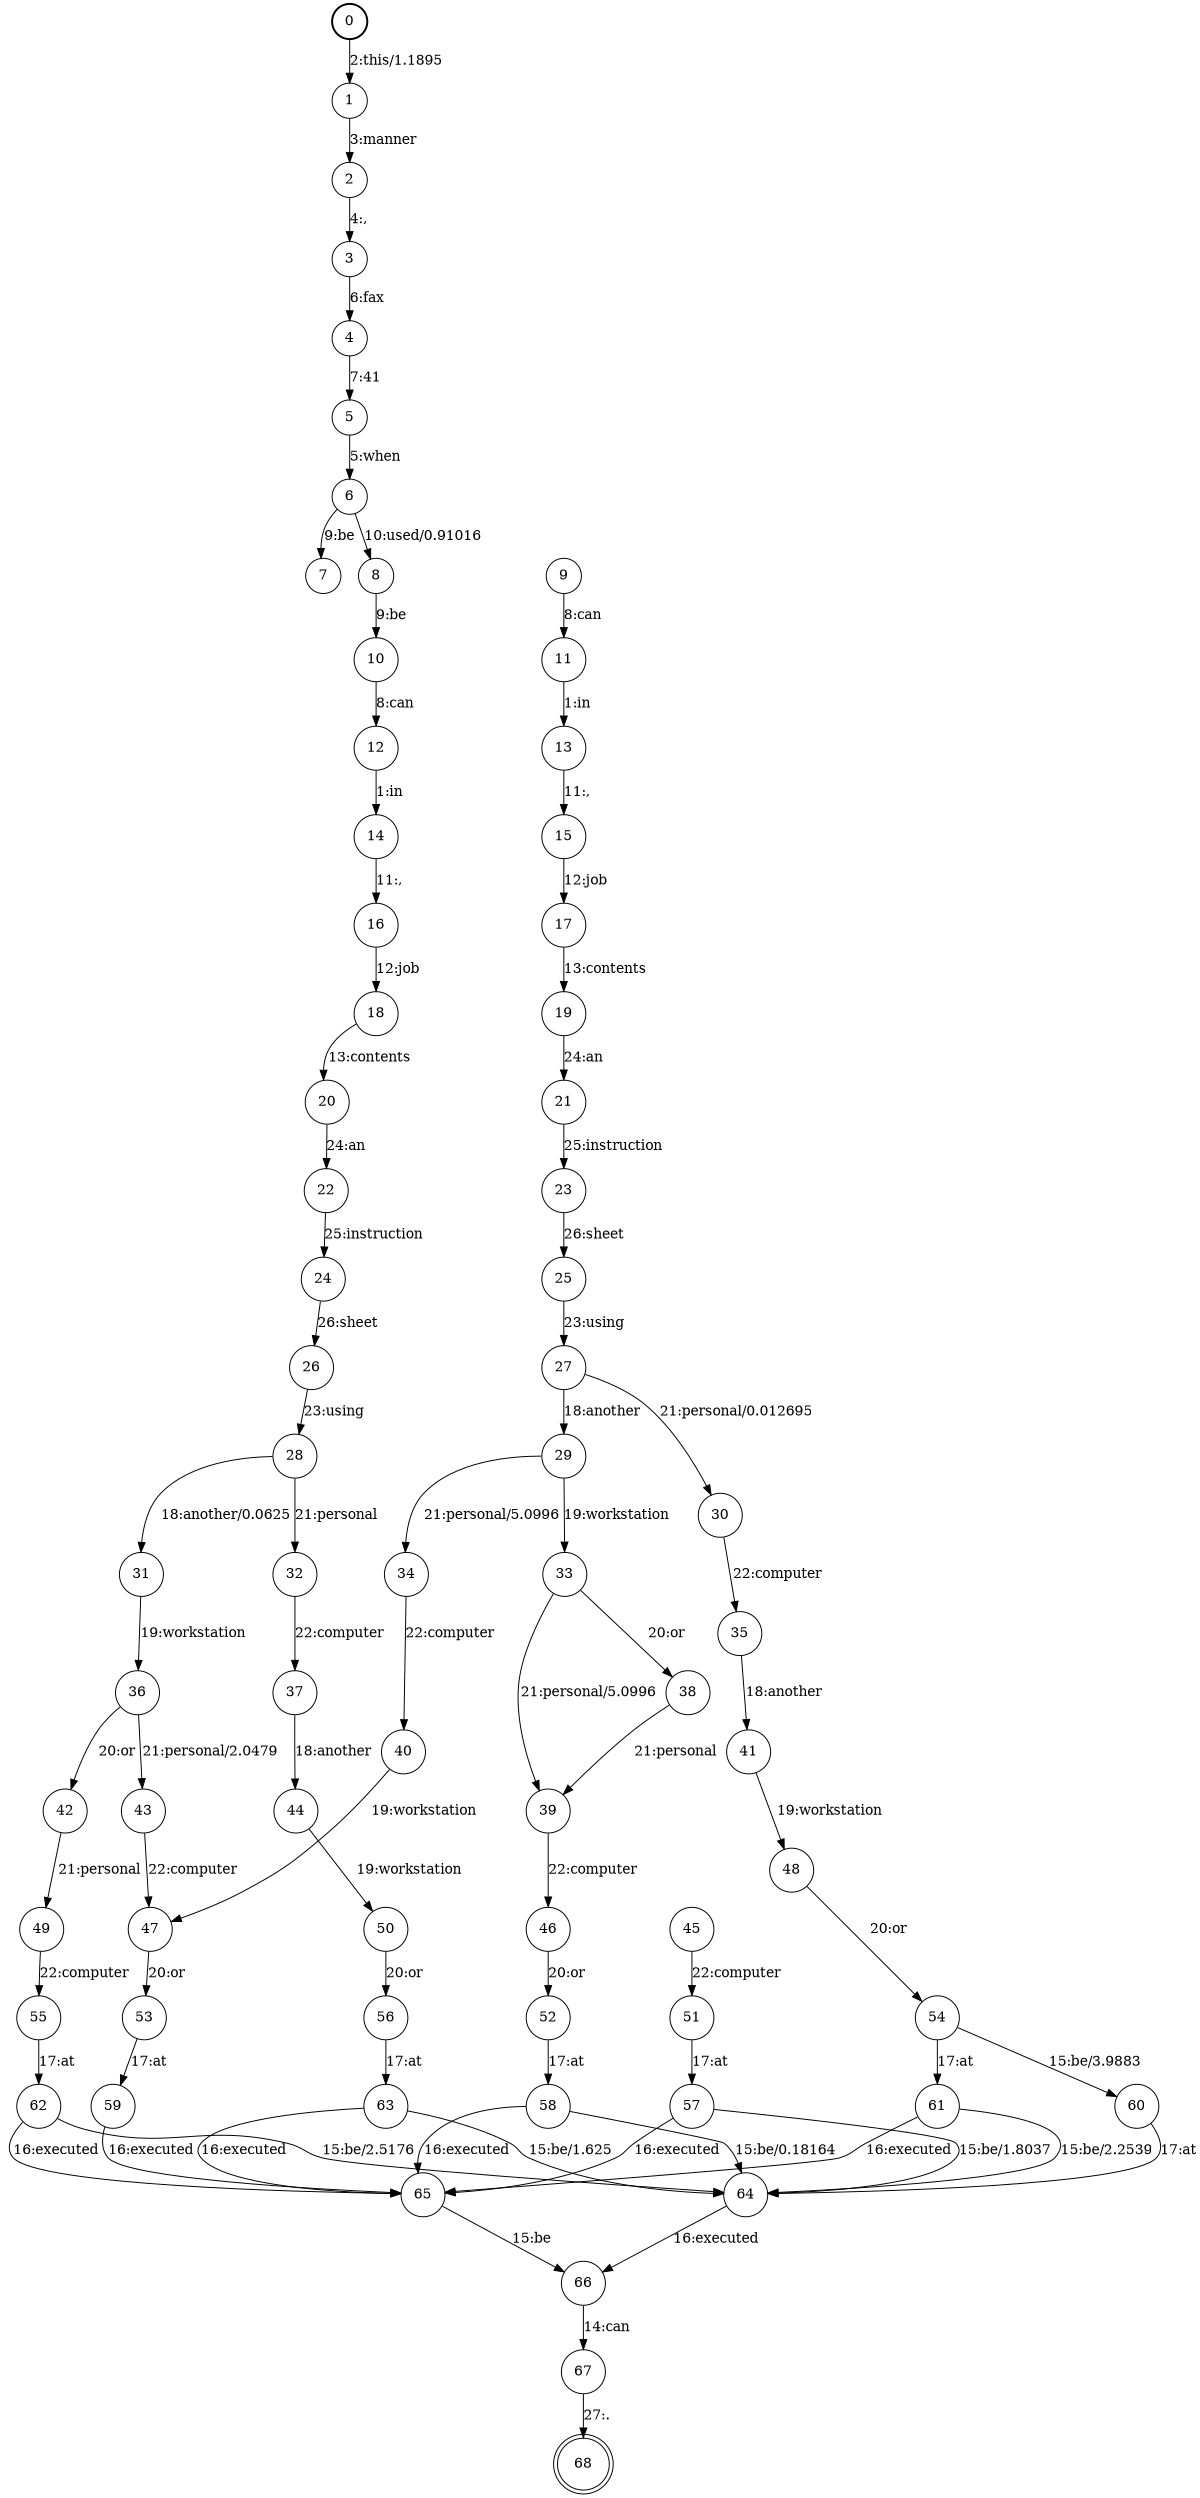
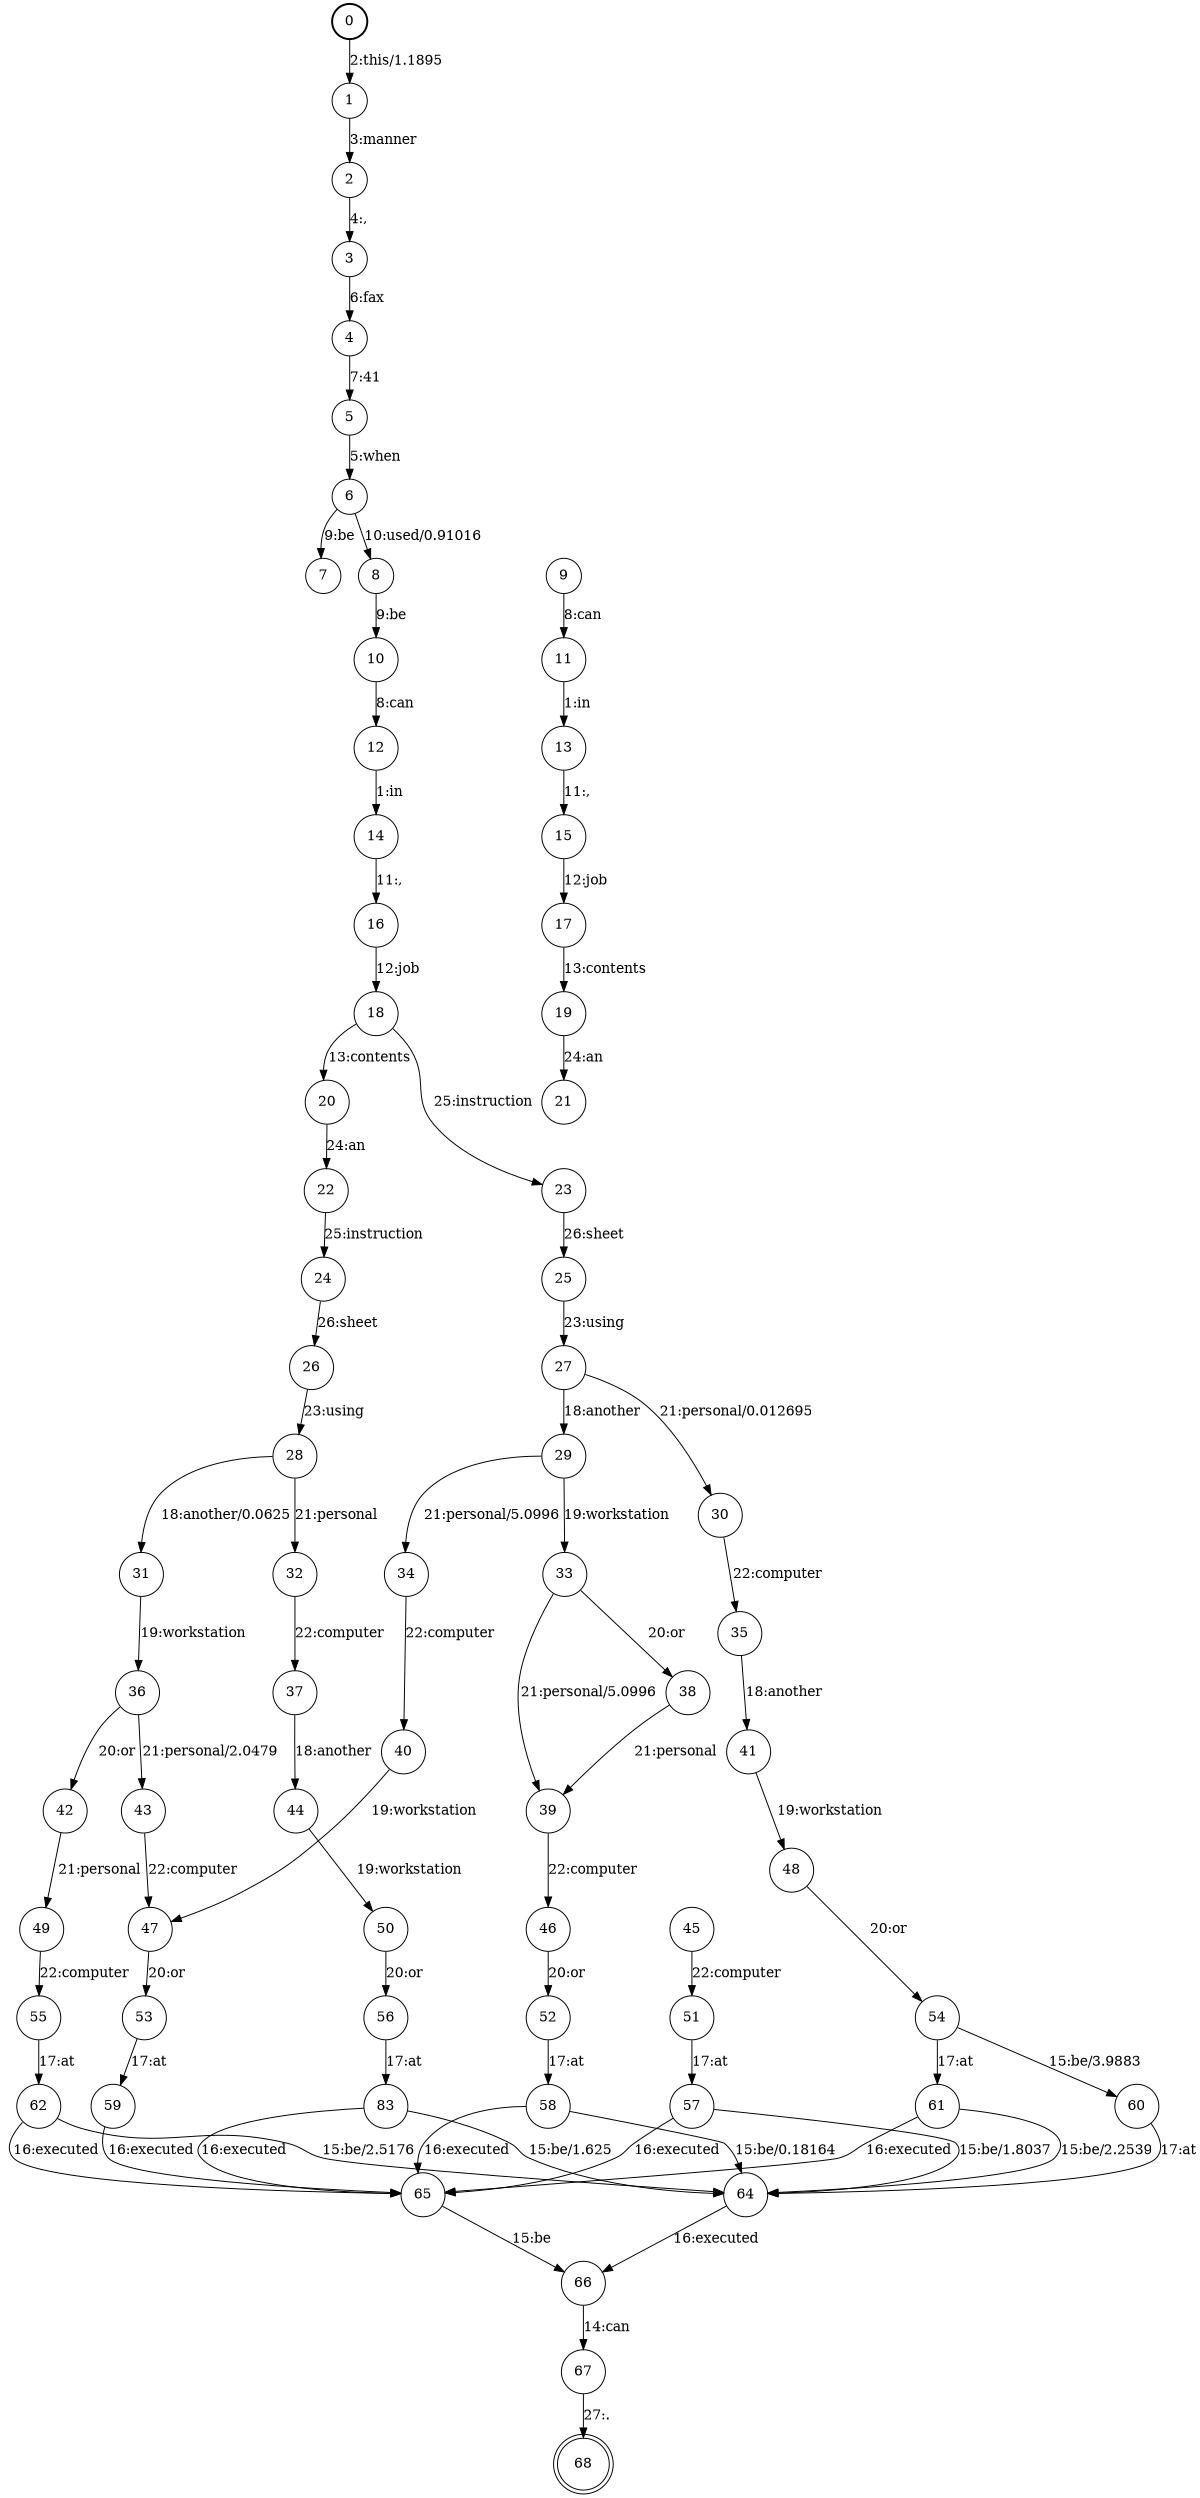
edge "21" -> "23": now "18" -> "23"
node "63": label "63" -> "83"
